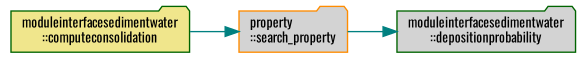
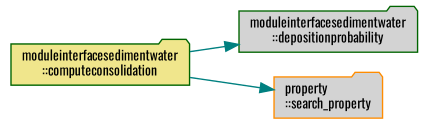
edge "property ::search_property" -> "moduleinterfacesedimentwater ::depositionprobability": now "moduleinterfacesedimentwater ::computeconsolidation" -> "moduleinterfacesedimentwater ::depositionprobability"
